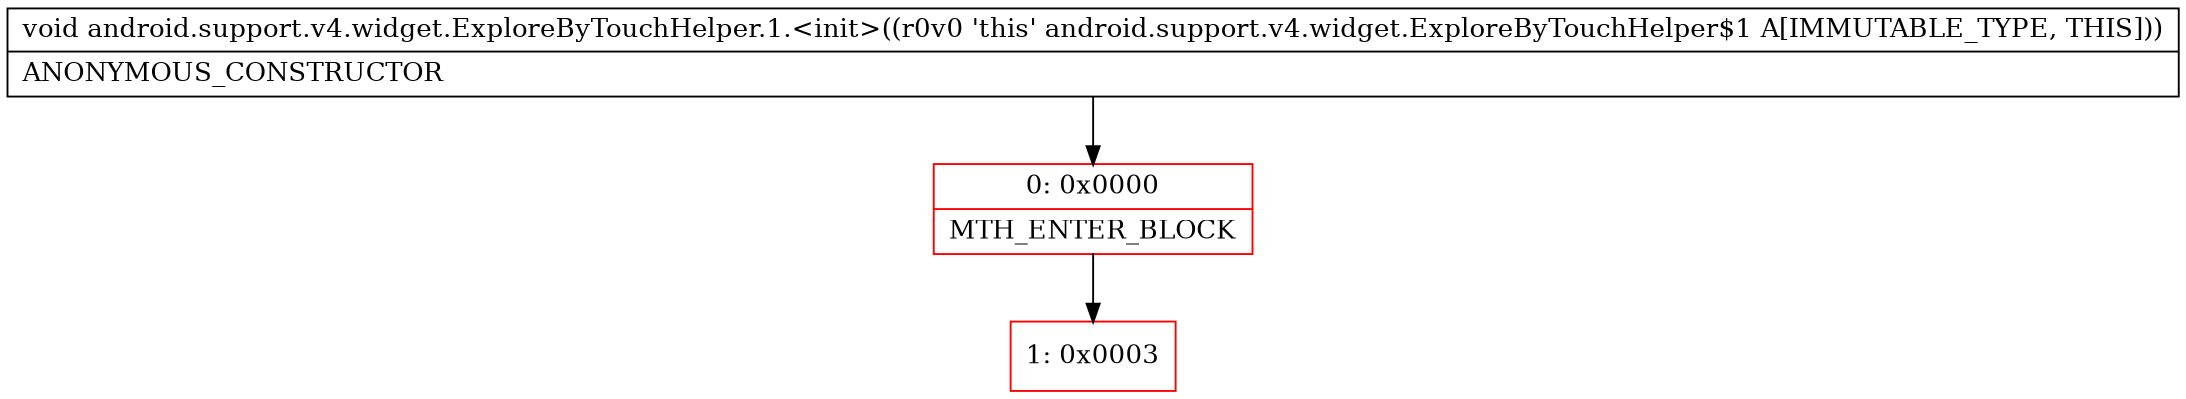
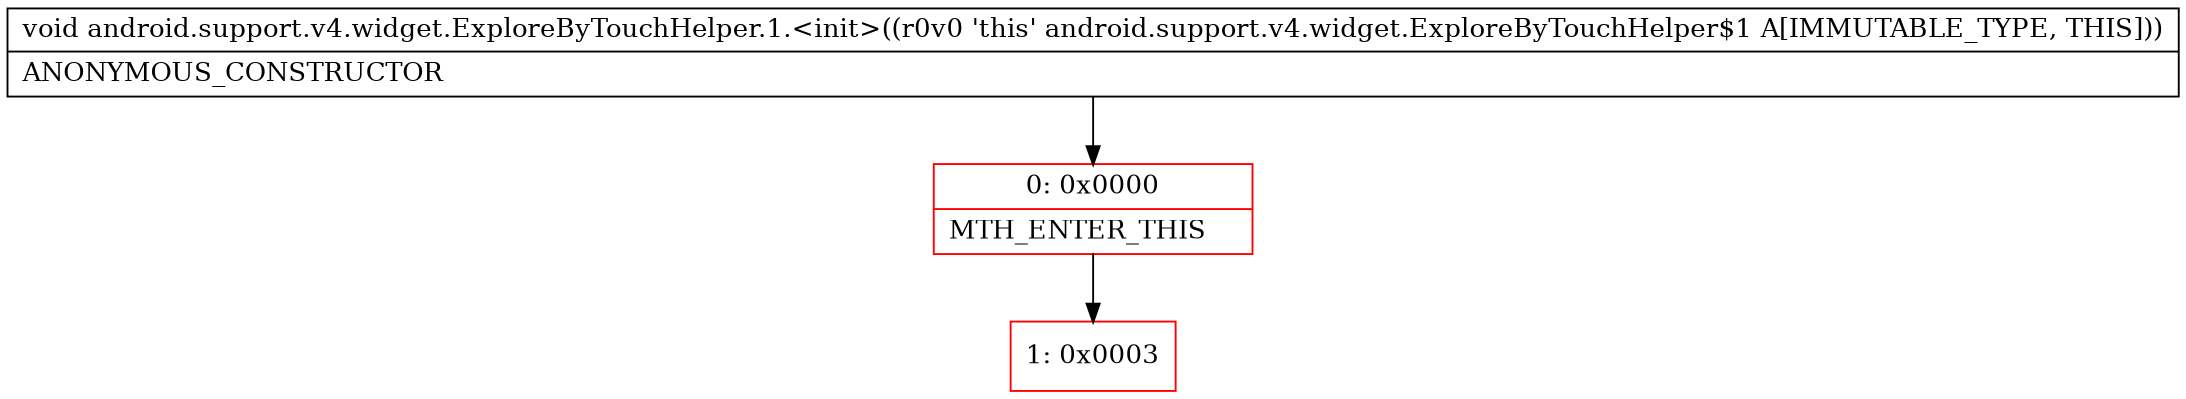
node "0: 0x0000": text "MTH_ENTER_BLOCK" -> "MTH_ENTER_THIS"
